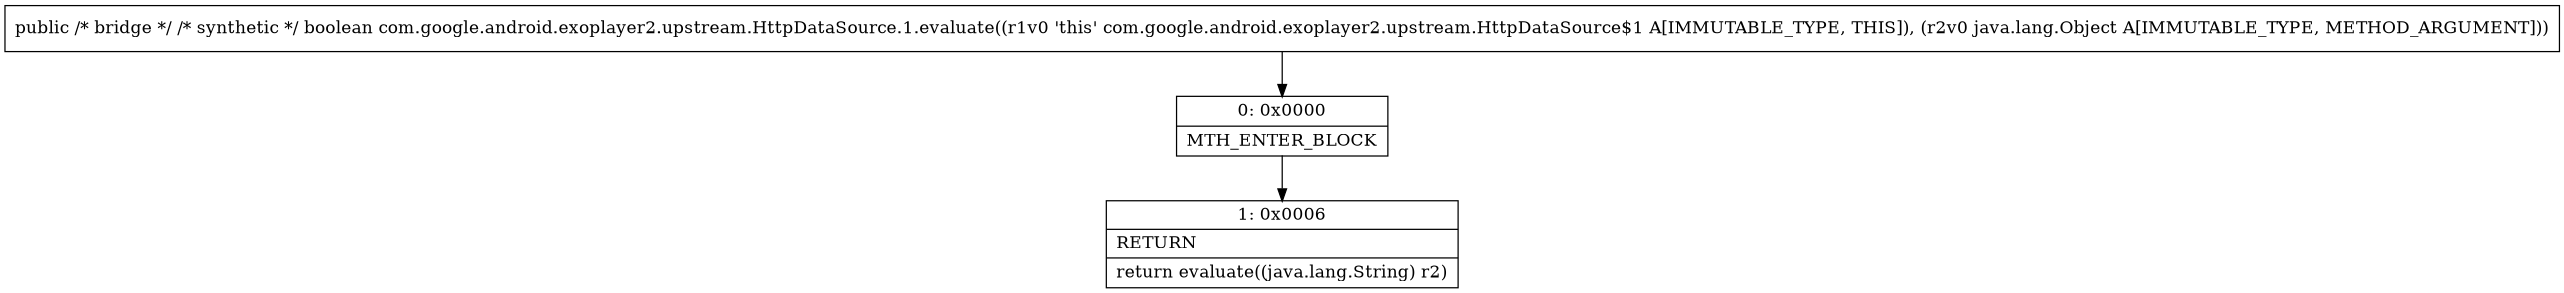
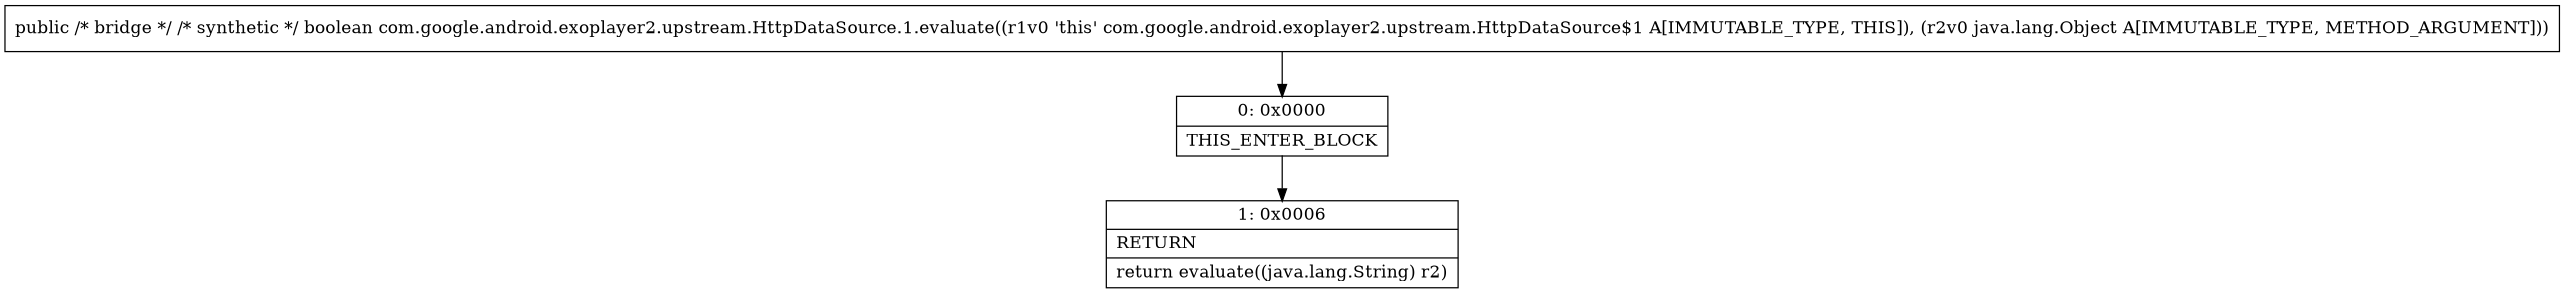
node "0: 0x0000": text "MTH_ENTER_BLOCK" -> "THIS_ENTER_BLOCK"
